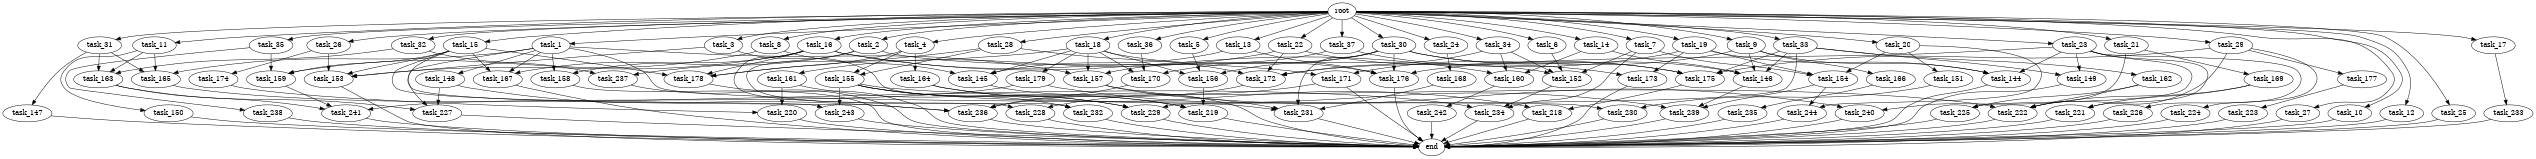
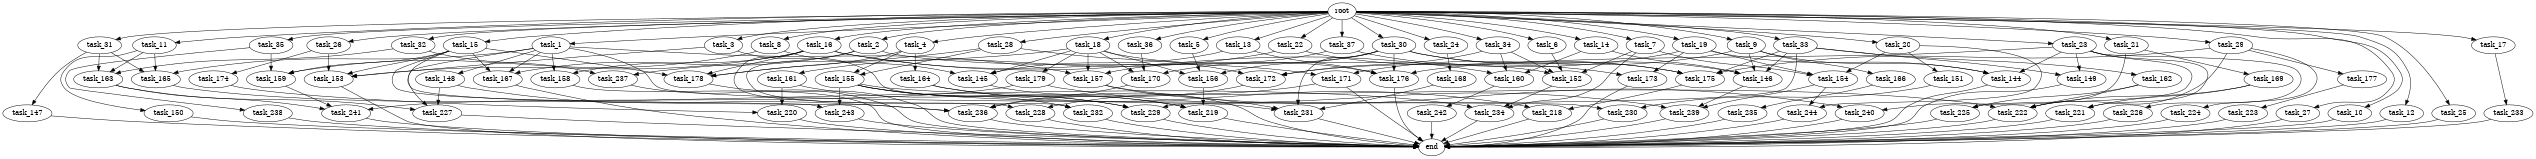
edge "task_22" -> "task_172": removed
